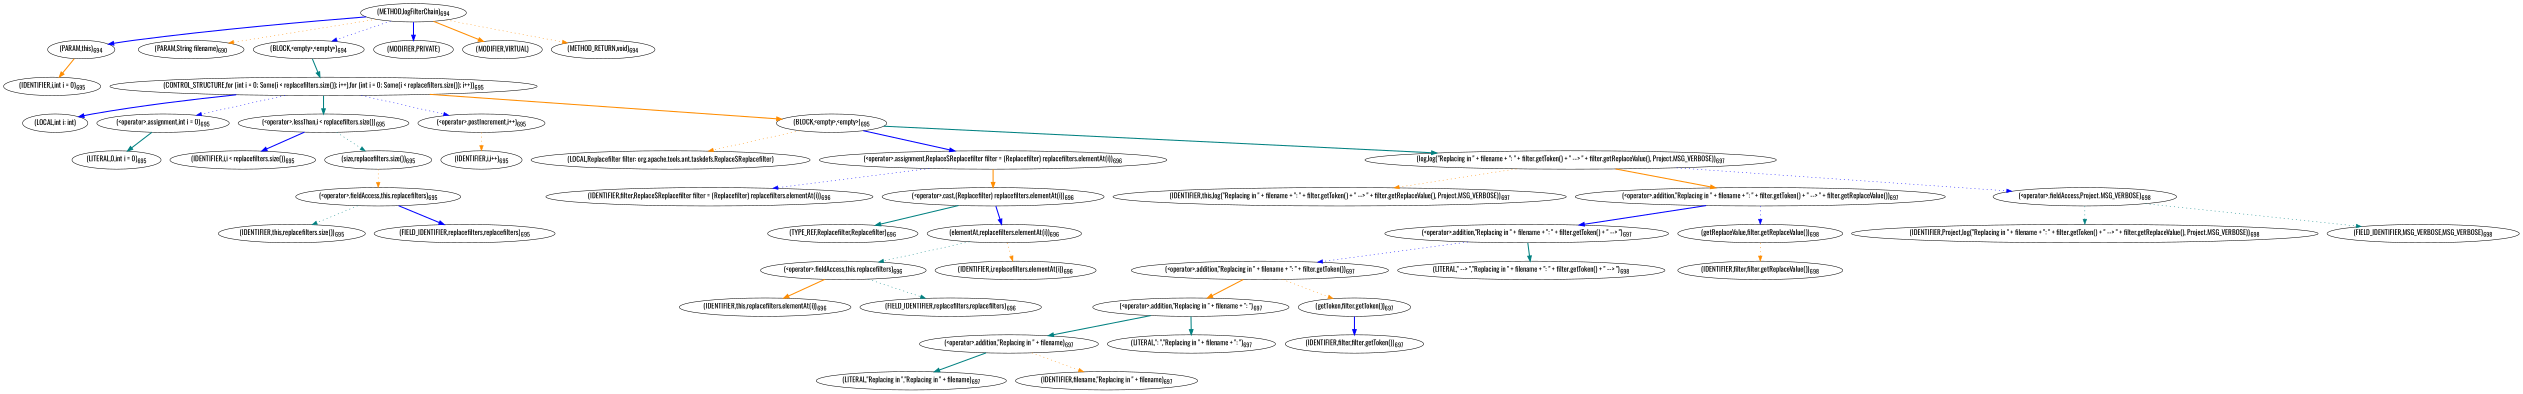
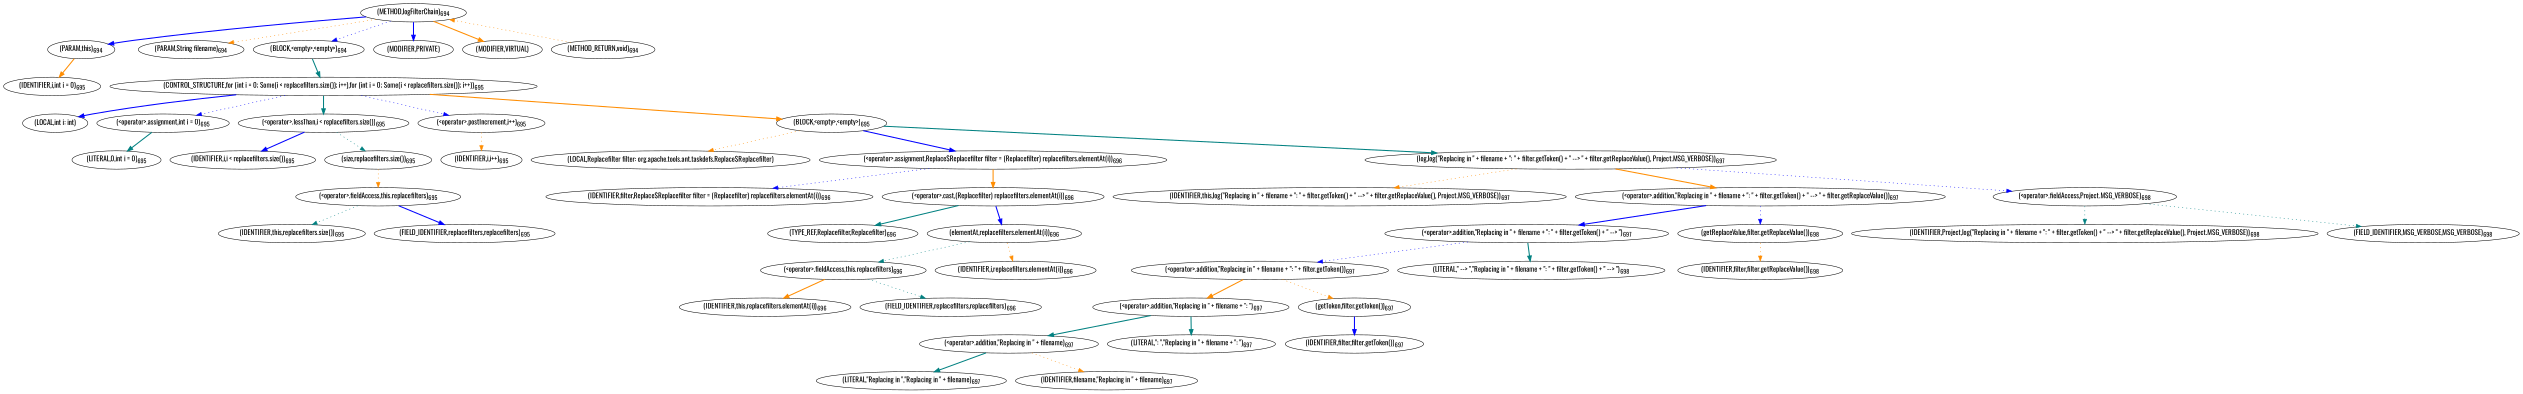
edge "(METHOD,logFilterChain)" -> "(METHOD_RETURN,void)": reversed
node "(PARAM,String filename)": text "690" -> "694"
